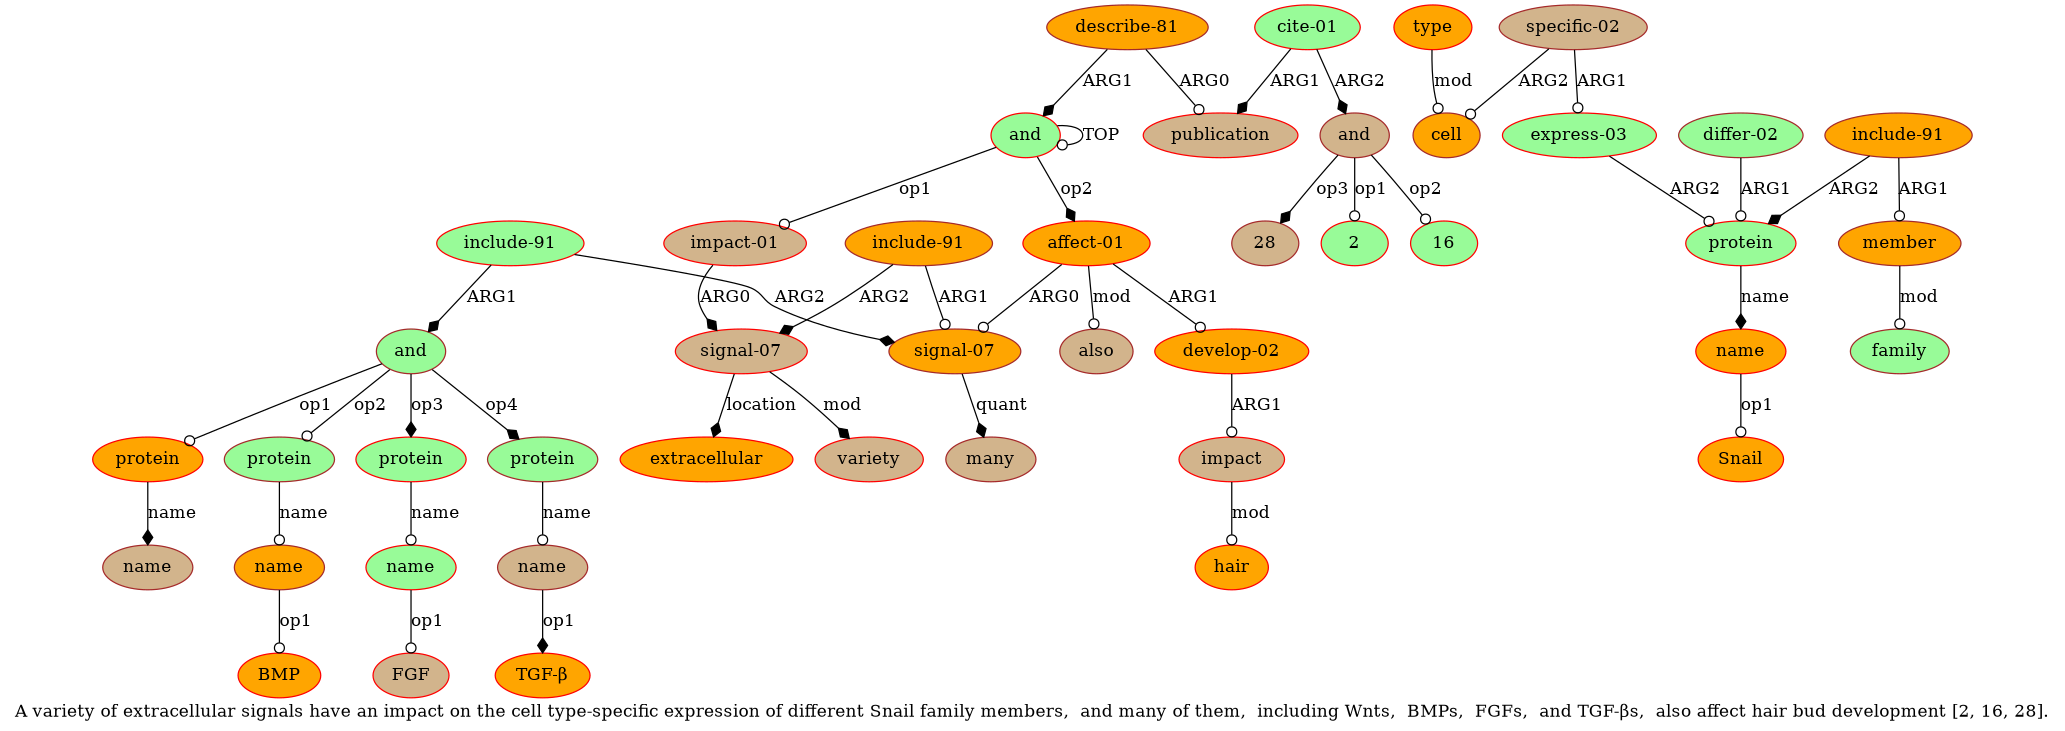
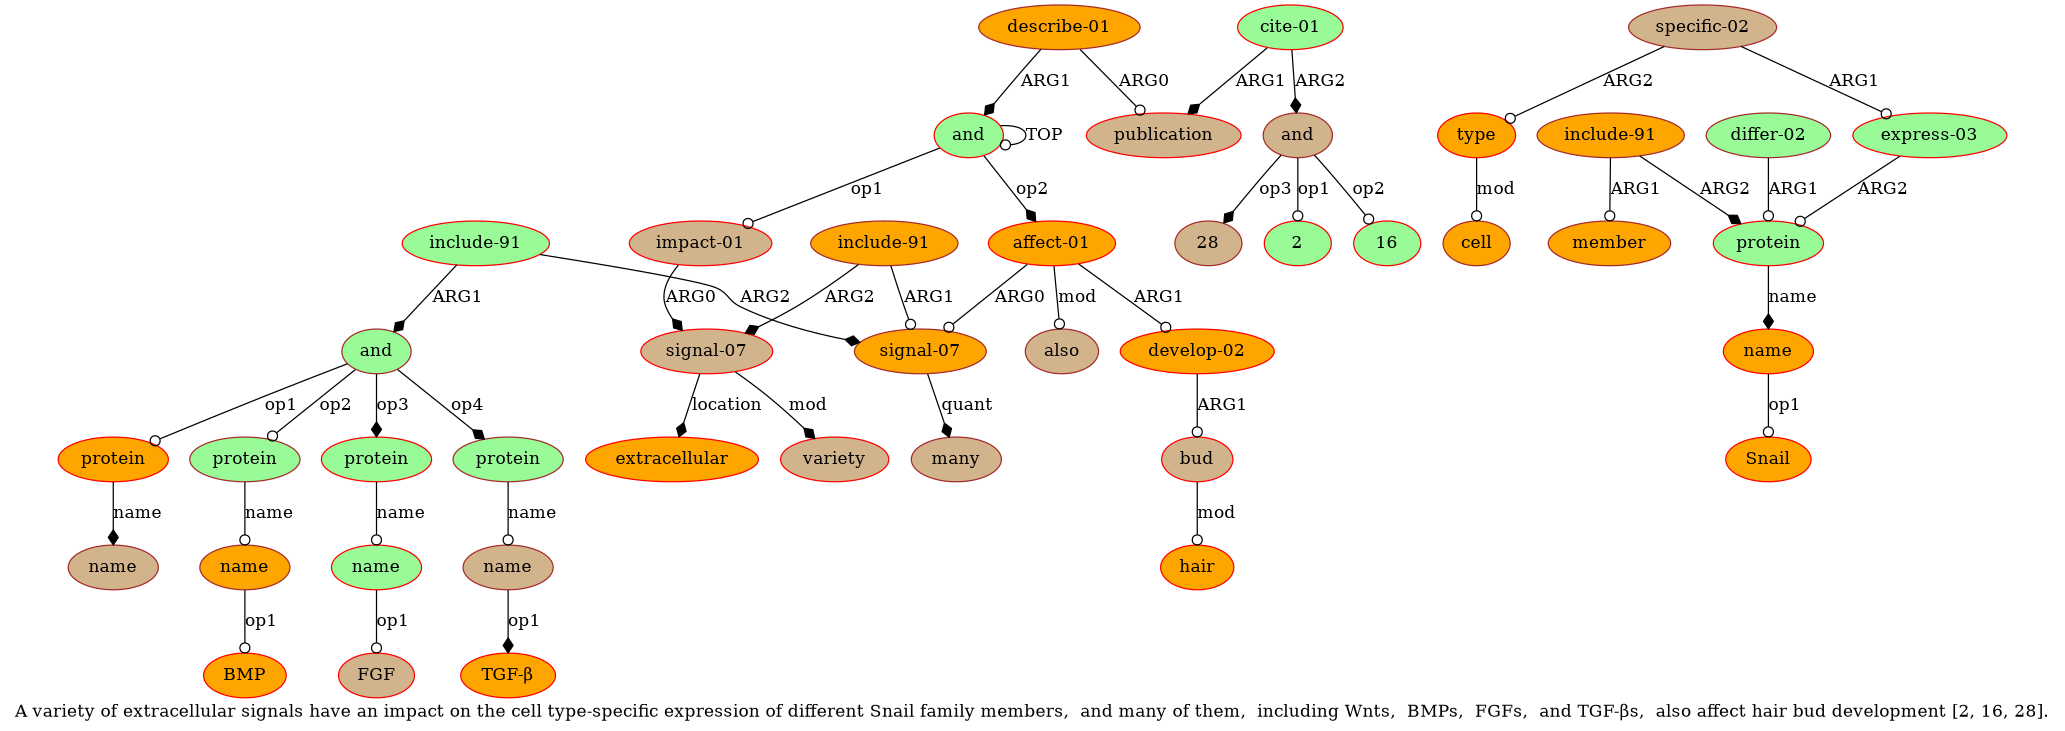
node "describe-81": label "describe-81" -> "describe-01"
edge "specific-02" -> "cell": now "specific-02" -> "type"
node "family": removed
node "impact": label "impact" -> "bud"
